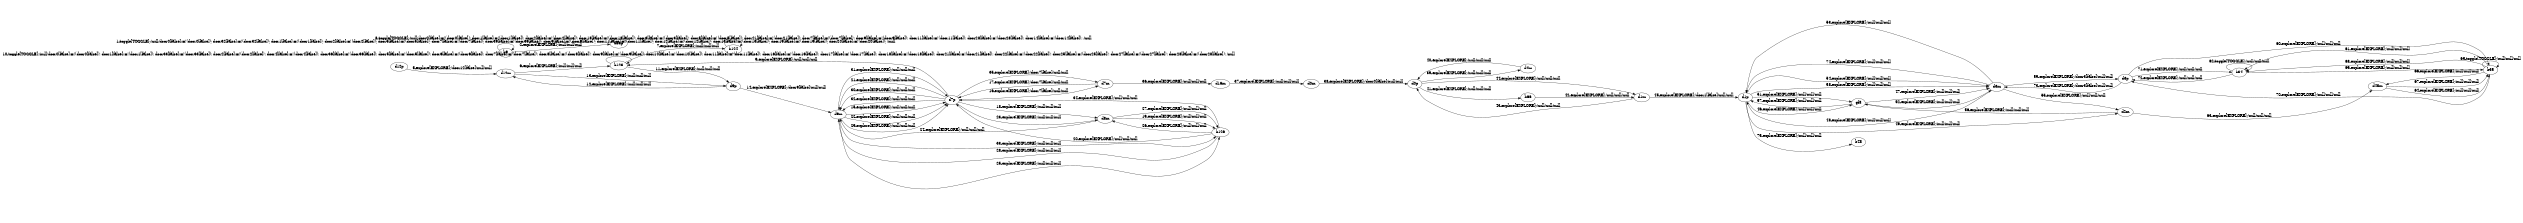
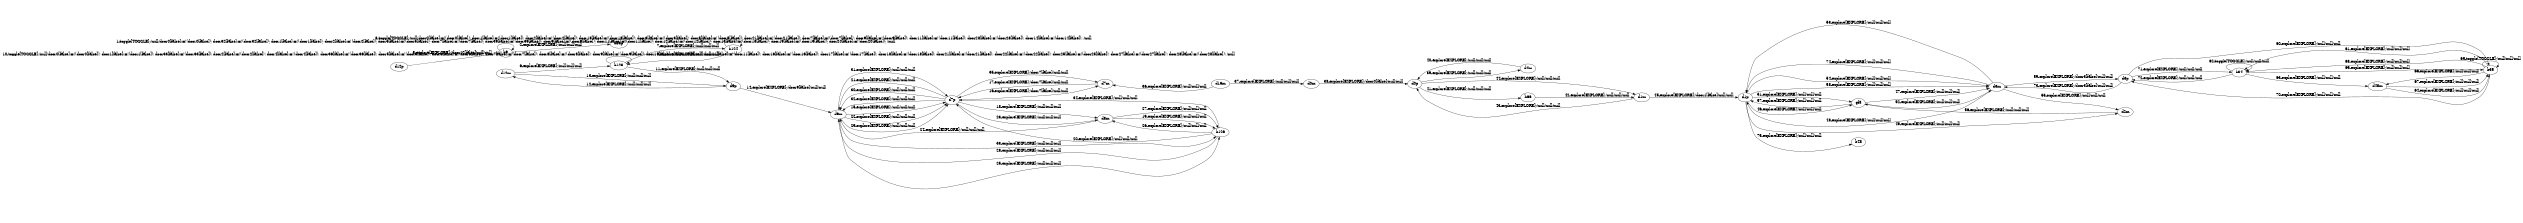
edge "d7p" -> "b123": now "b124" -> "b123"
edge "d12p" -> "d12m": now "d12p" -> "b9"
edge "d7m" -> "d16m": reversed
edge "d2m" -> "d45m": now "b34" -> "d45m"
